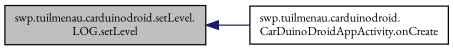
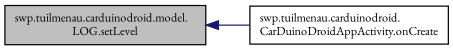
node "swp.tuilmenau.carduinodroid.setLevel. LOG.setLevel": label "swp.tuilmenau.carduinodroid.setLevel. LOG.setLevel" -> "swp.tuilmenau.carduinodroid.model. LOG.setLevel"
